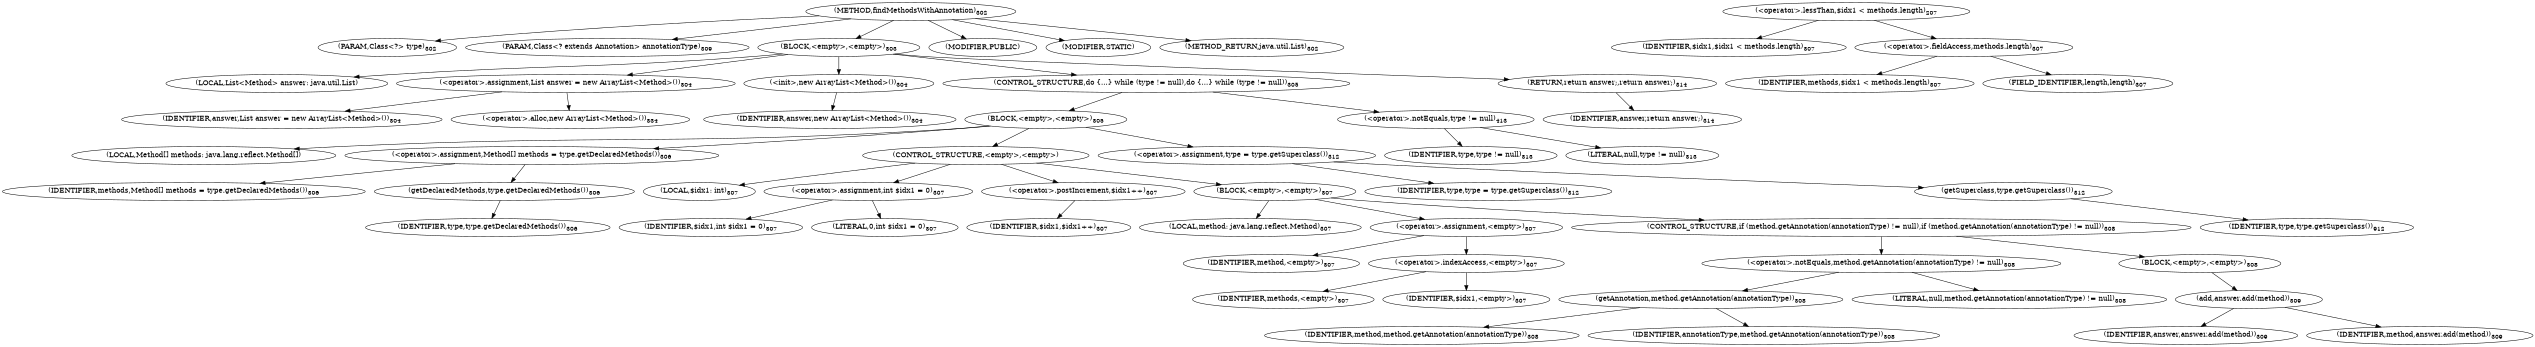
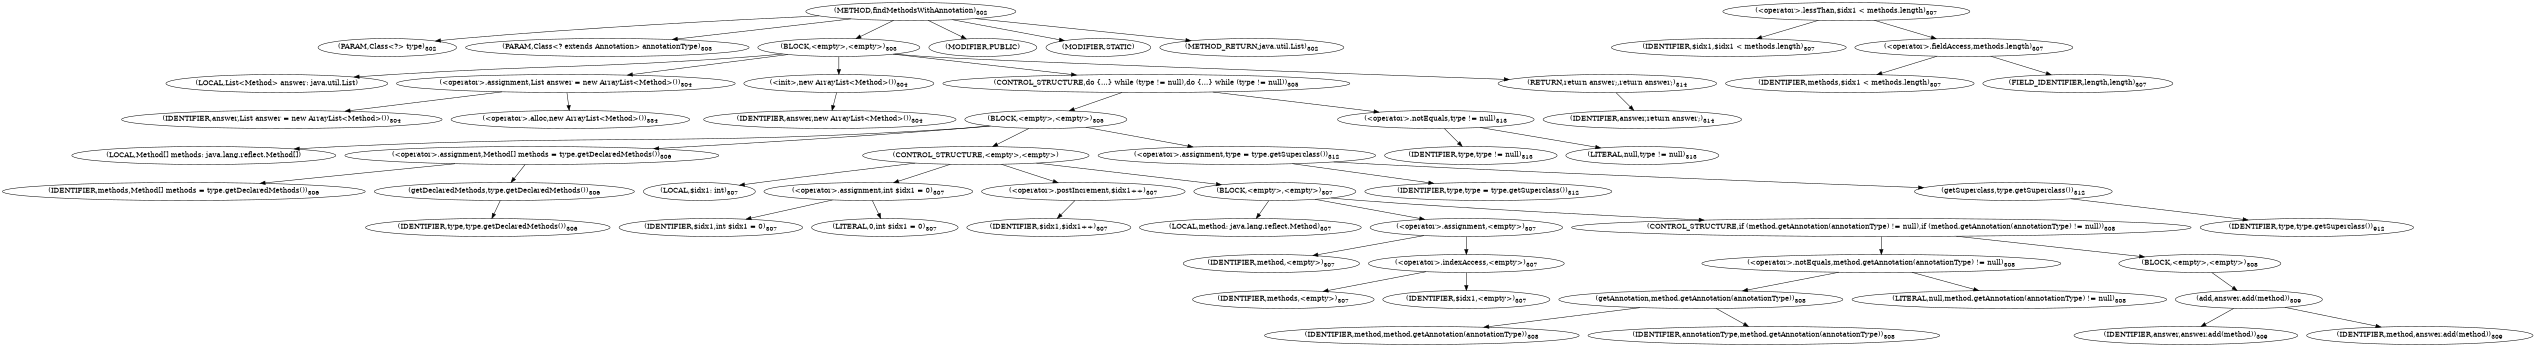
node "(<operator>.lessThan,$idx1 < methods.length)": text "207" -> "307"
node "(PARAM,Class<? extends Annotation> annotationType)": text "309" -> "303"
node "(<operator>.notEquals,type != null)": text "413" -> "313"
